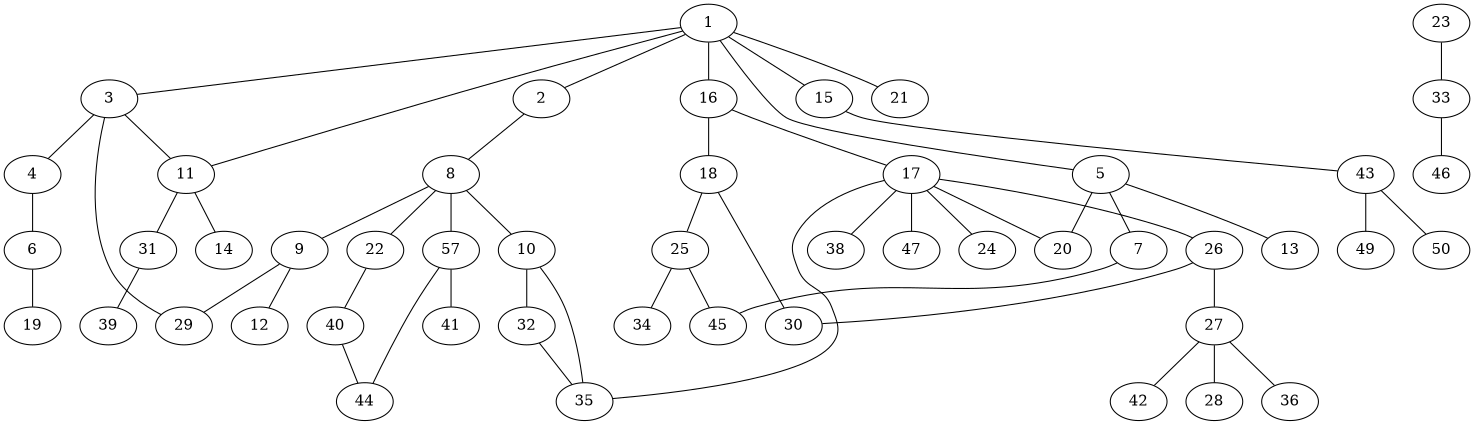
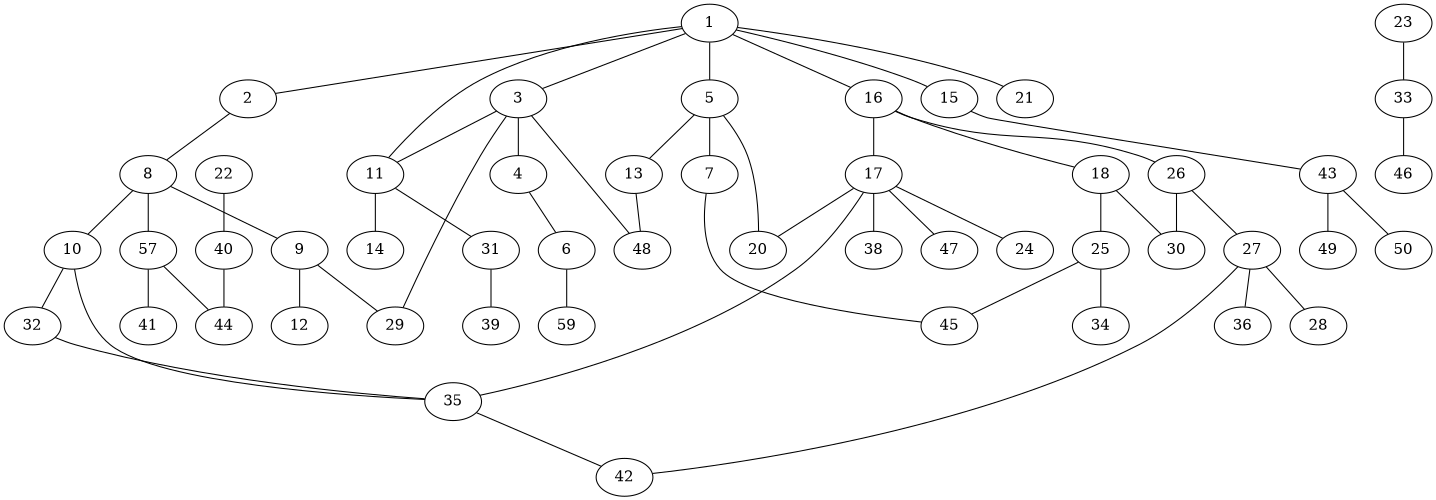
edge "17" -- "26": now "16" -- "26"
edge "8" -- "22": removed
node "48": added
node "19": label "19" -> "59"
edge "35" -- "42": added
